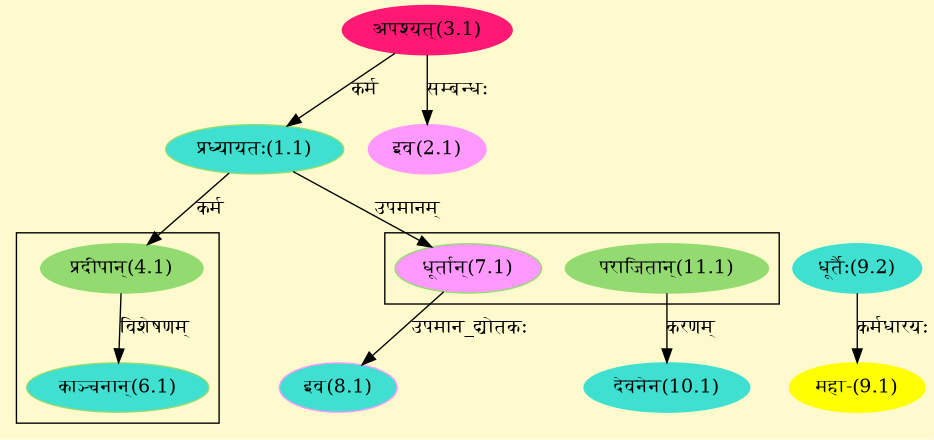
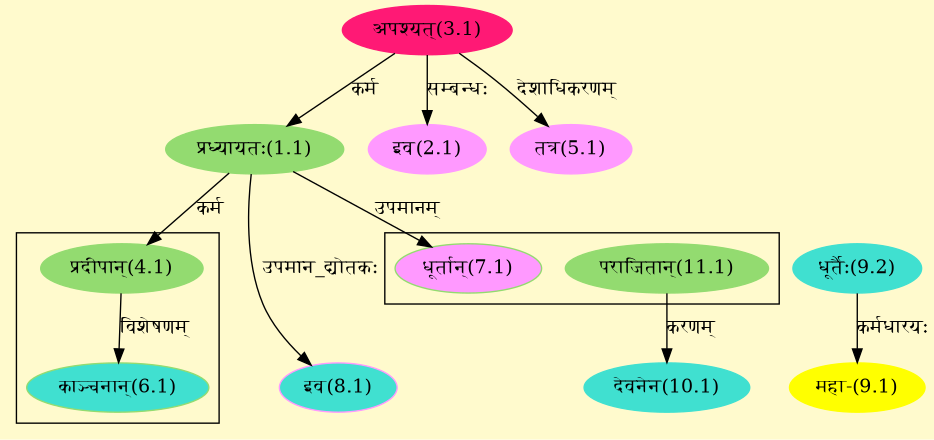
node "प्रध्यायतः(1.1)": fillcolor #40e0d0 -> #93db70
node "तत्र(5.1)": added
edge "धूर्तान्(7.1)" -> "इव(8.1)": now "प्रध्यायतः(1.1)" -> "इव(8.1)"
